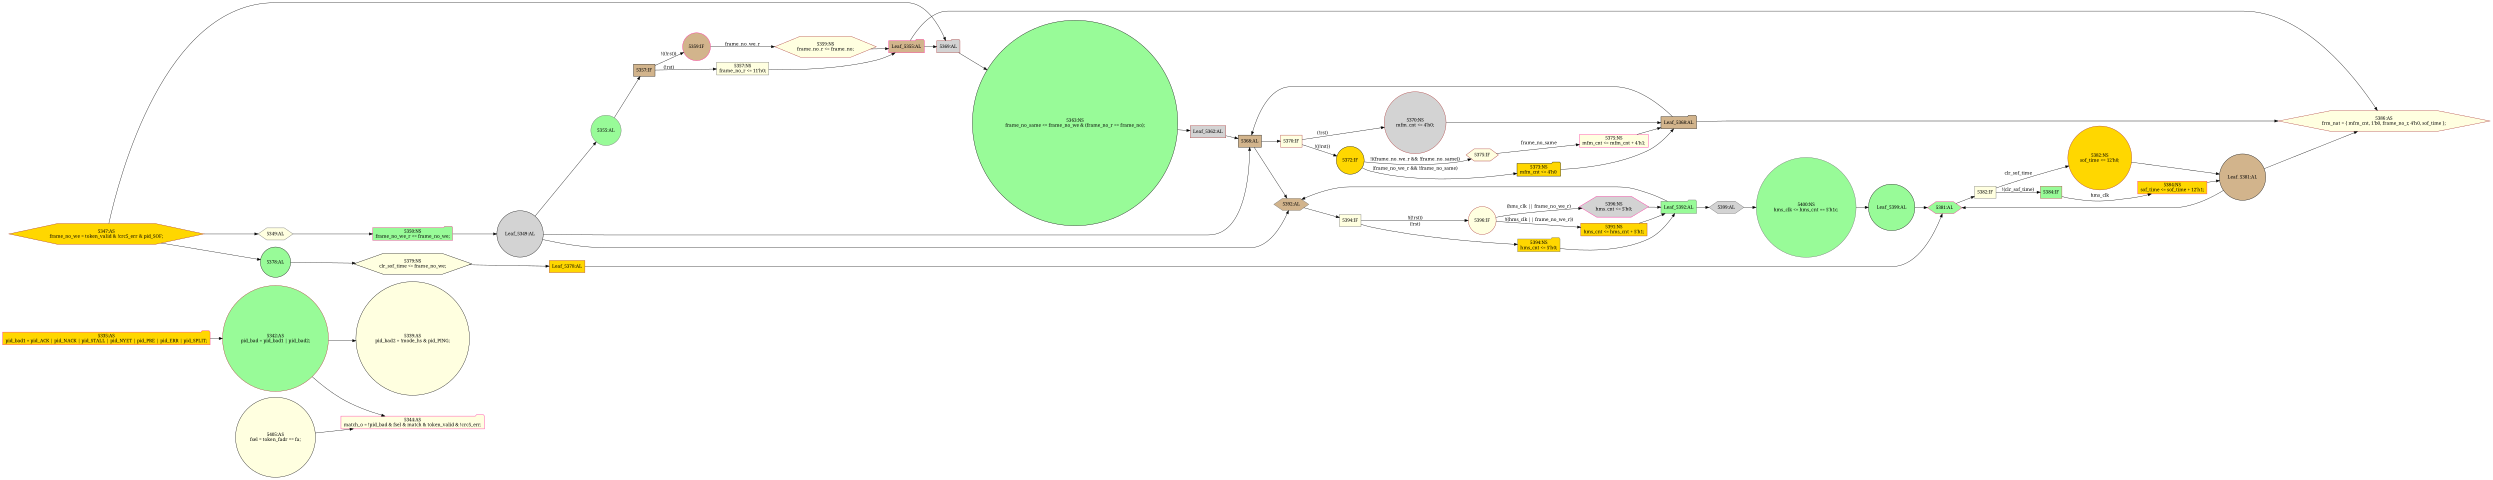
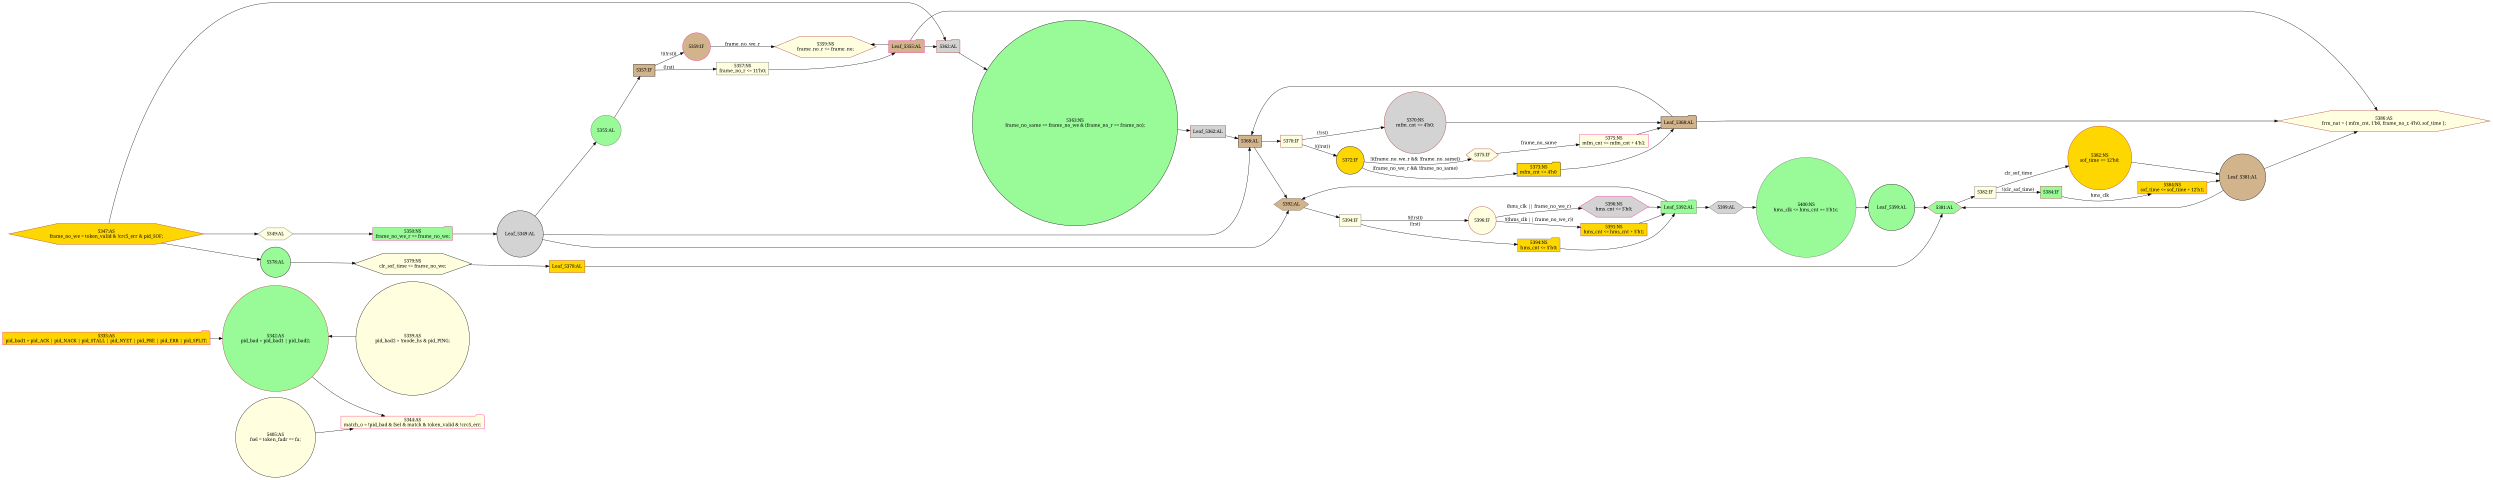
node "5369:AL": label "5369:AL" -> "5362:AL"
edge "5359:NS frame_no_r <= frame_no;" -> "Leaf_5355:AL": reversed
edge "5342:AS pid_bad = pid_bad1 | pid_bad2;" -> "5339:AS pid_bad2 = !mode_hs & pid_PING;": reversed
